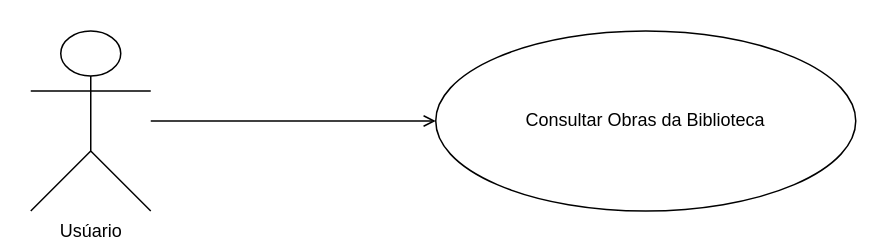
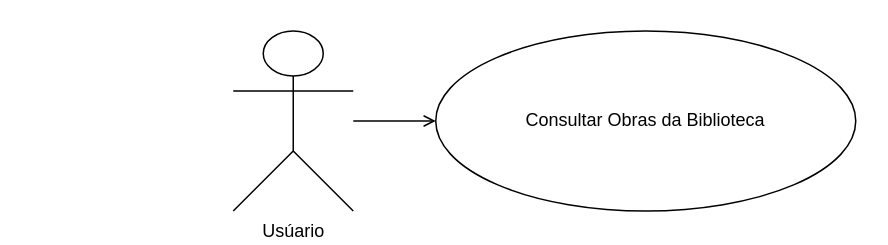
node "Usúario": moved (91, 121) -> (293, 121)
